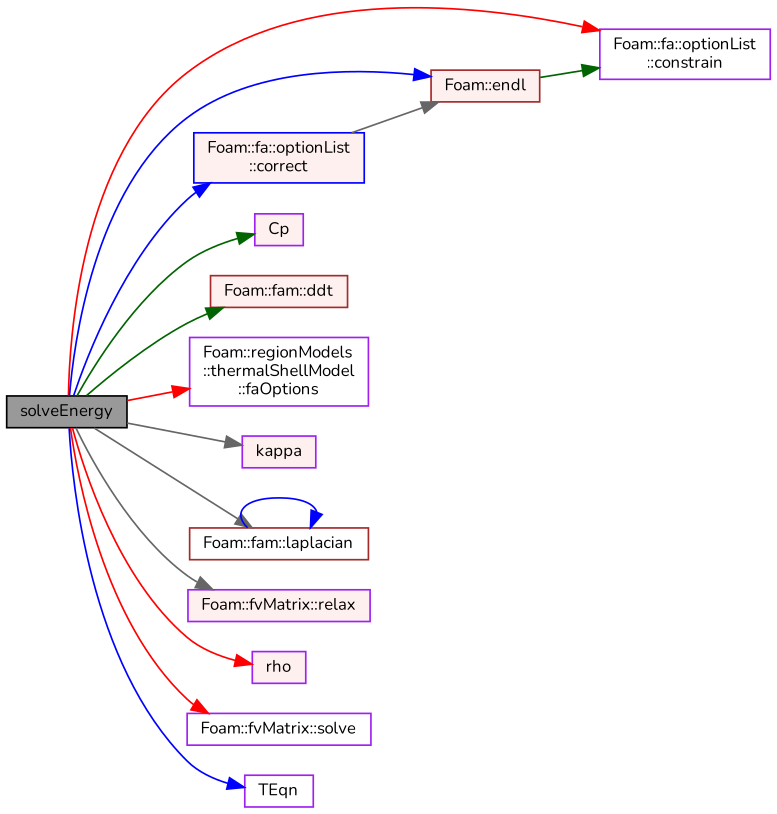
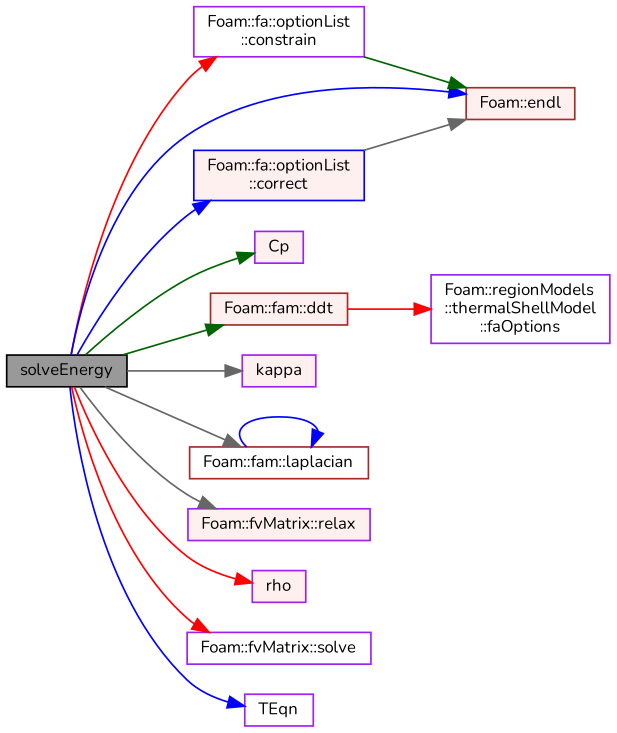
edge "Foam::endl" -> "Foam::fa::optionList ::constrain": reversed
edge "solveEnergy" -> "Foam::regionModels ::thermalShellModel ::faOptions": now "Foam::fam::ddt" -> "Foam::regionModels ::thermalShellModel ::faOptions"
